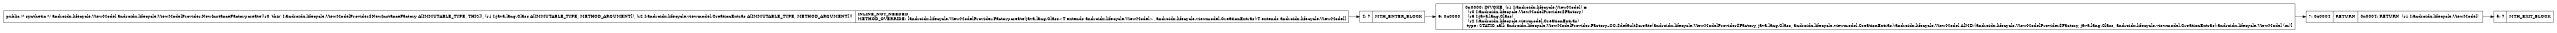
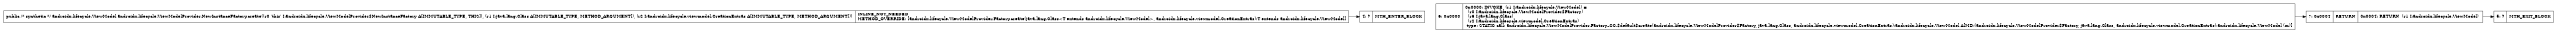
edge "4: ?" -> "6: 0x0000": removed
